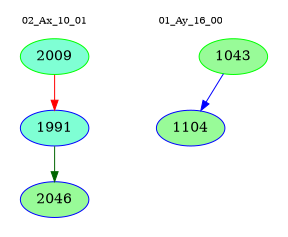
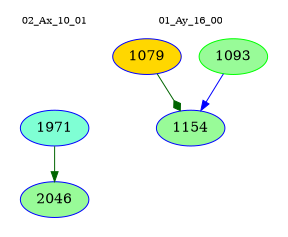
node "2009": removed
node "1079": added
node "1043": label "1043" -> "1093"
node "1991": label "1991" -> "1971"
node "1104": label "1104" -> "1154"
